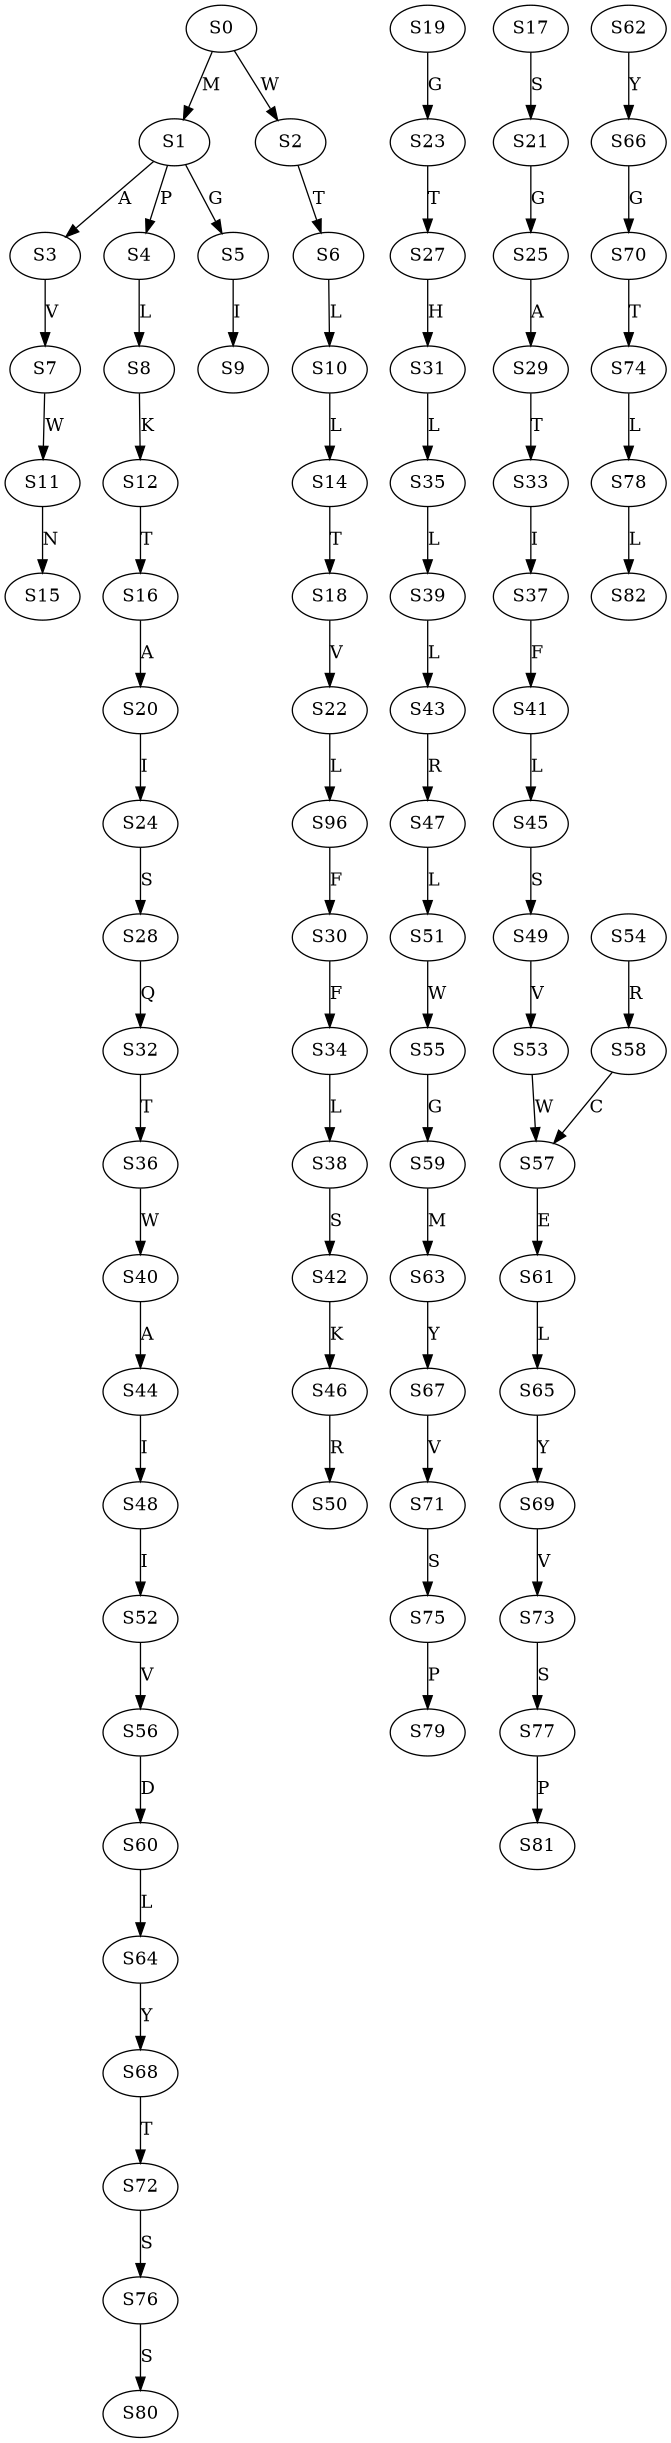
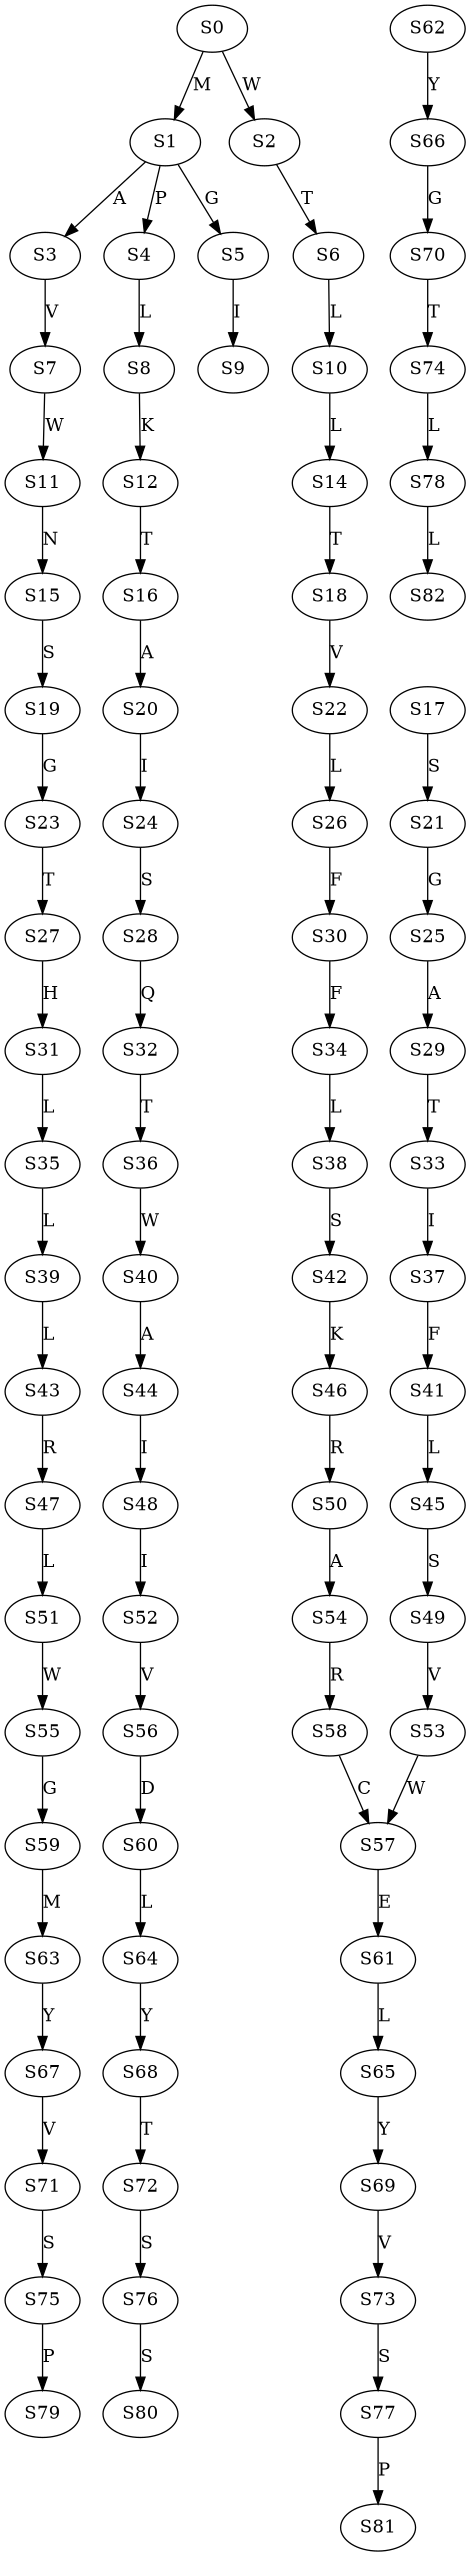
edge "S15" -> "S19": added, label "S"
node "S96": label "S96" -> "S26"
edge "S50" -> "S54": added, label "A"
